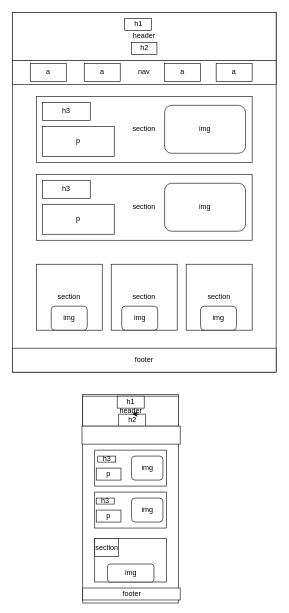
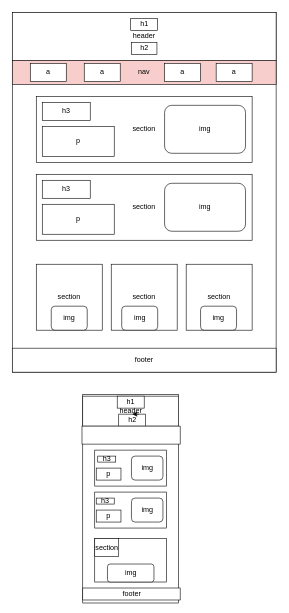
node "h1": moved (138, 24) -> (144, 24)
node "nav": fillcolor #ffffff -> #f8cecc
